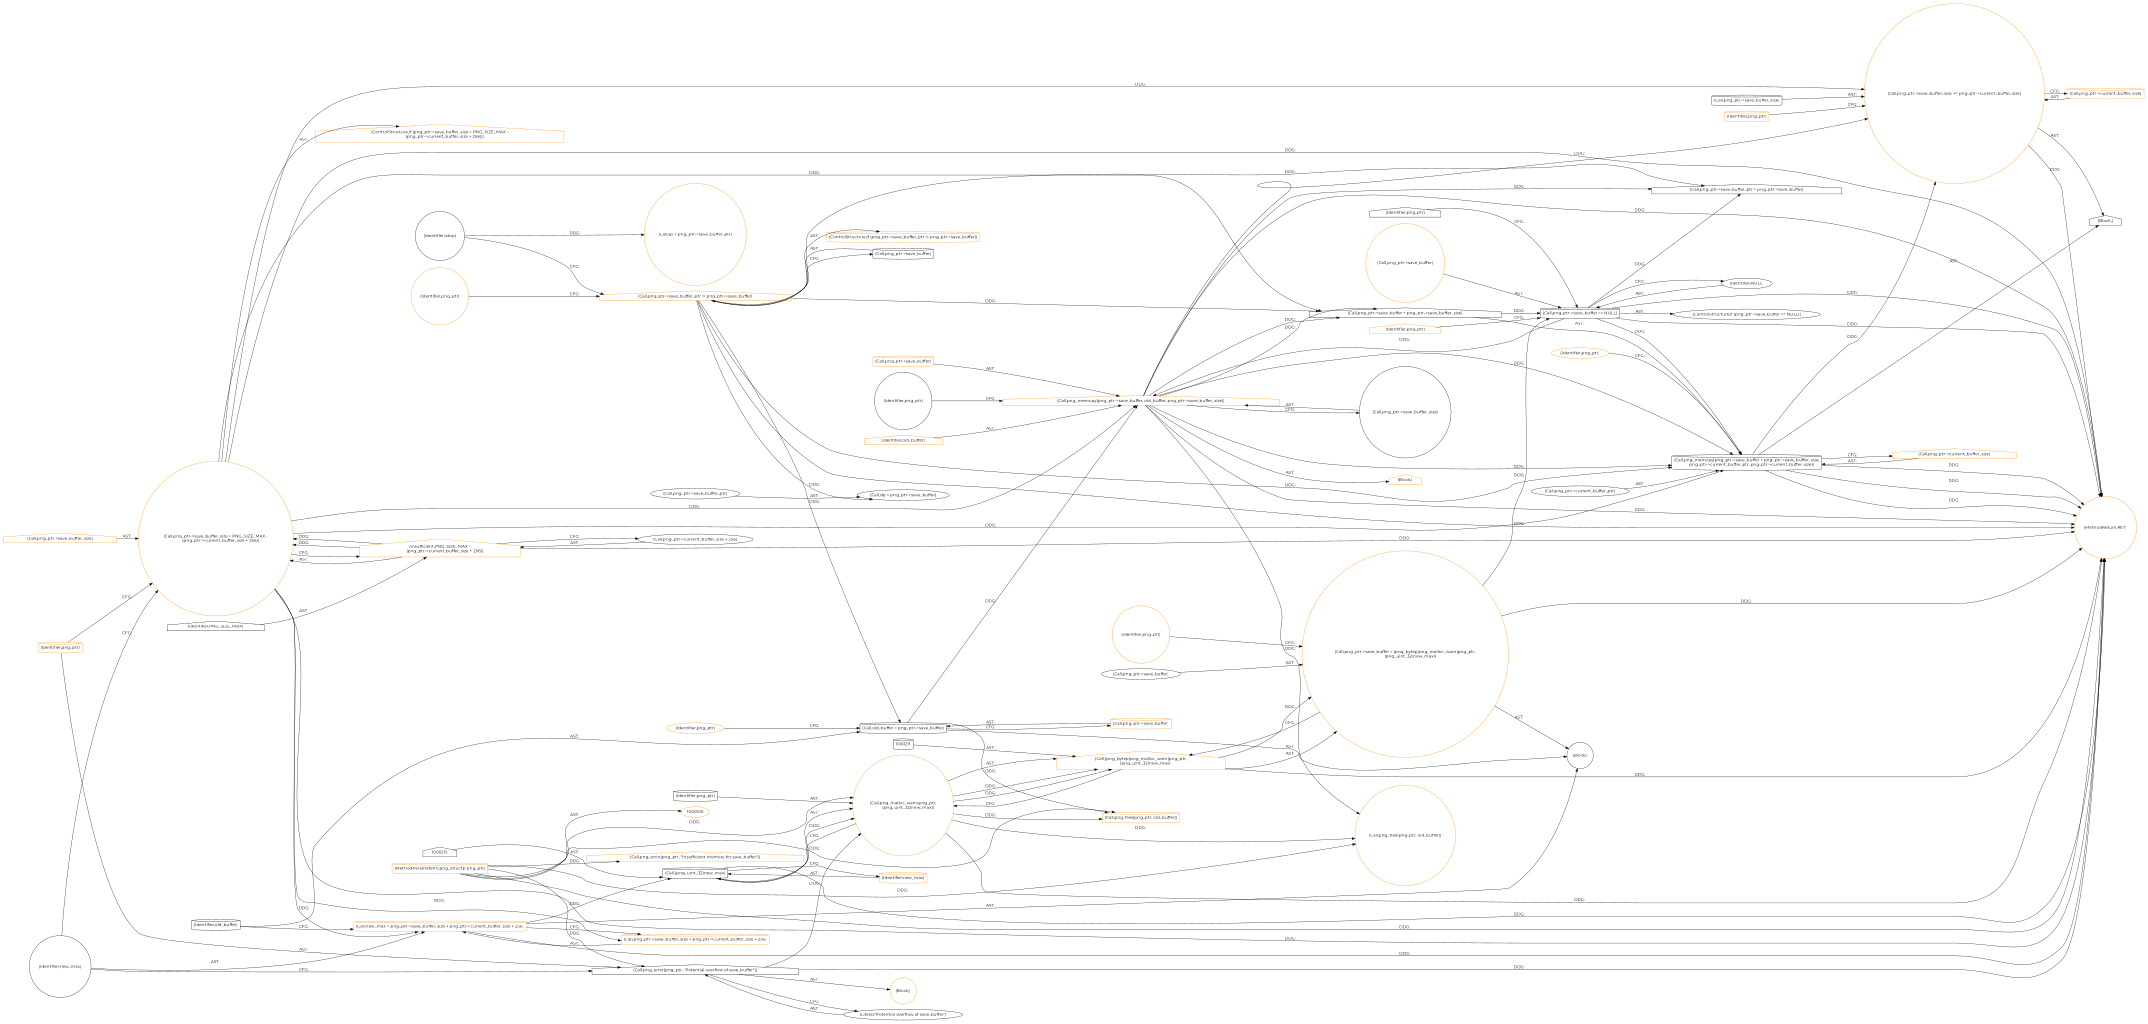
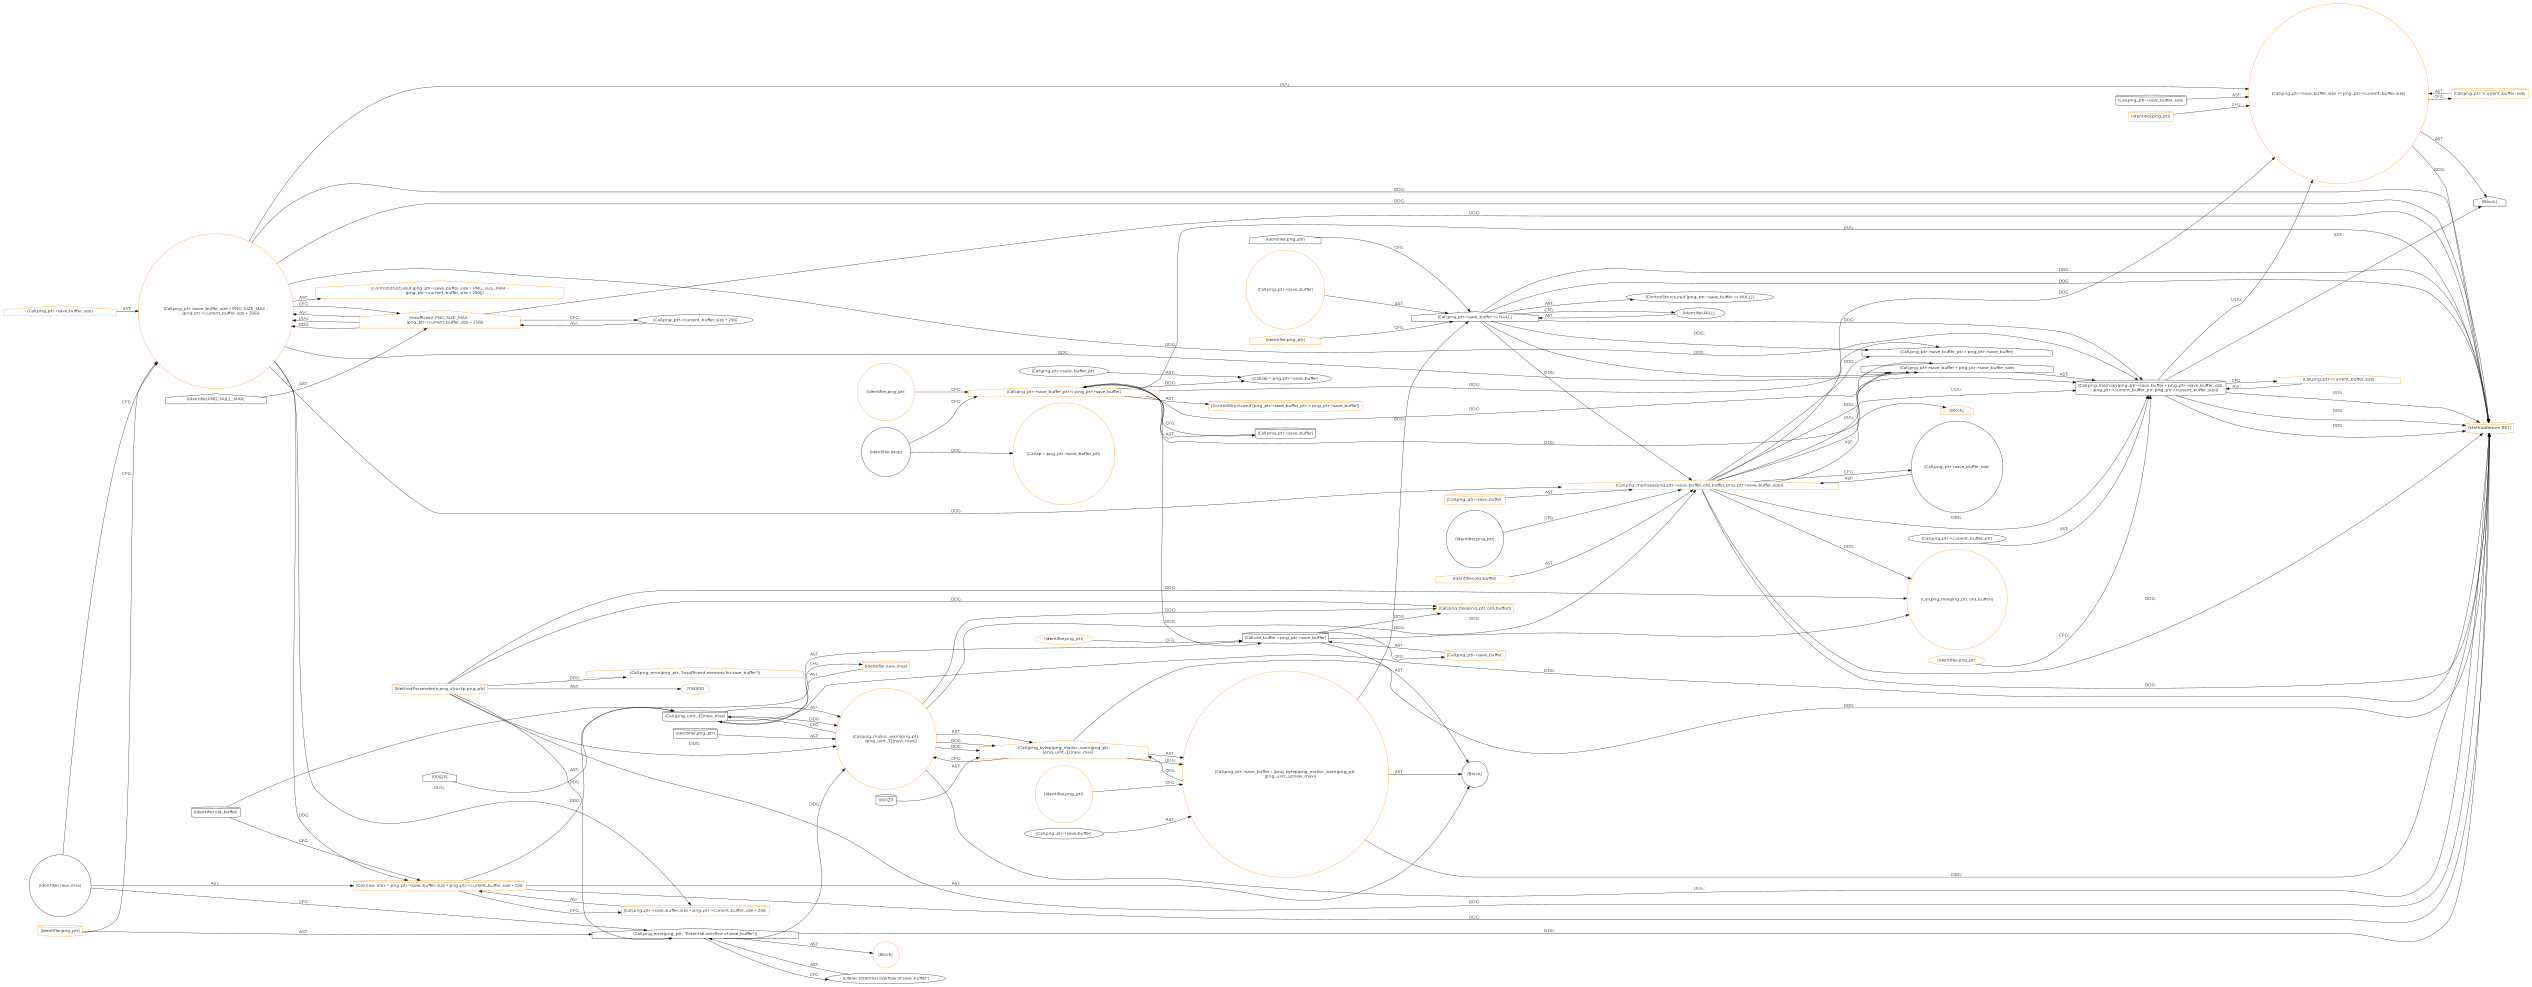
edge "(Call,png_ptr->save_buffer + png_ptr->save_buffer_size)" -> "(Call,png_ptr->save_buffer == NULL)": reversed
node "(Call,png_ptr->save_buffer == NULL)": shape cylinder -> house
node "(MethodReturn,RET)": shape circle -> cylinder
node "(Identifier,PNG_SIZE_MAX)": label "(Identifier,PNG_SIZE_MAX)" -> "(Identifier,PNG_NULL_MAX)"
node "1000100": label "1000100" -> "7000100"
